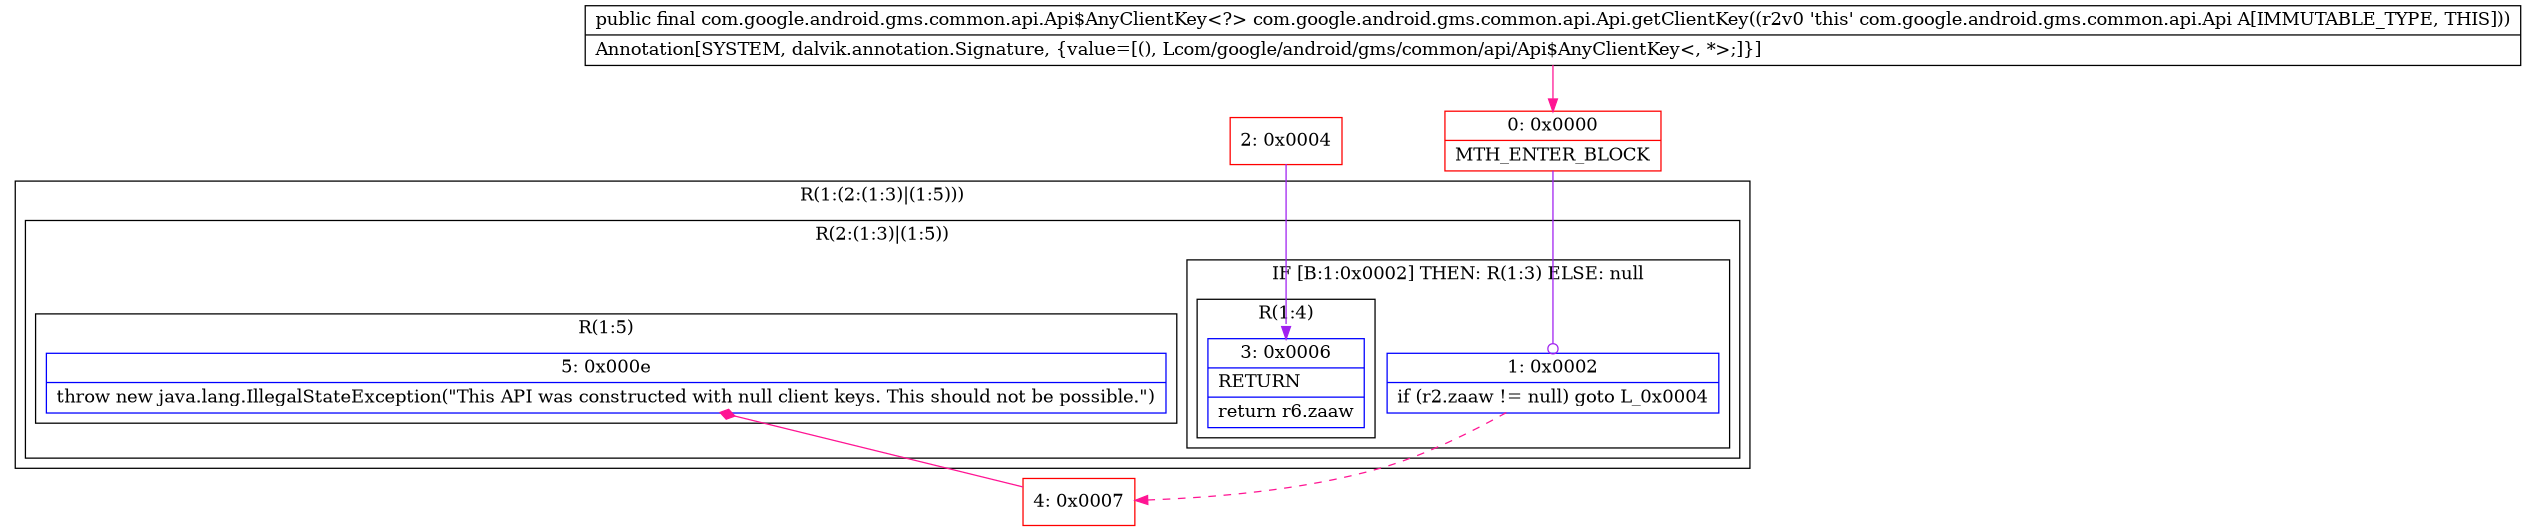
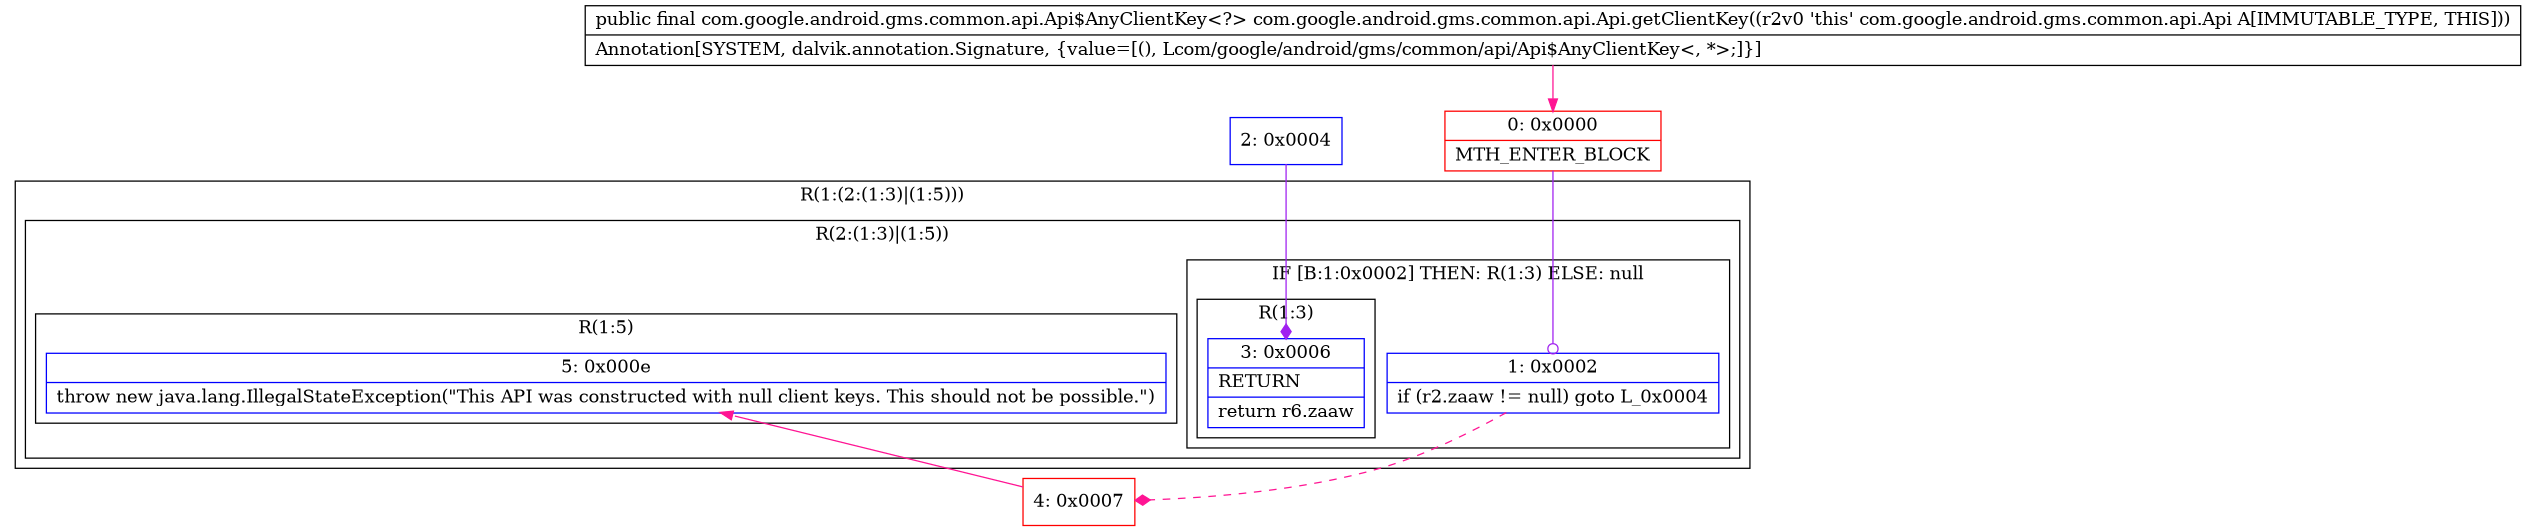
node "2: 0x0004": color red -> blue
edge "2: 0x0004" -> "3: 0x0006": arrowhead normal -> diamond
cluster "R(1:4)": label "R(1:4)" -> "R(1:3)"
edge "4: 0x0007" -> "5: 0x000e": arrowhead diamond -> normal
edge "1: 0x0002" -> "4: 0x0007": arrowhead normal -> diamond
